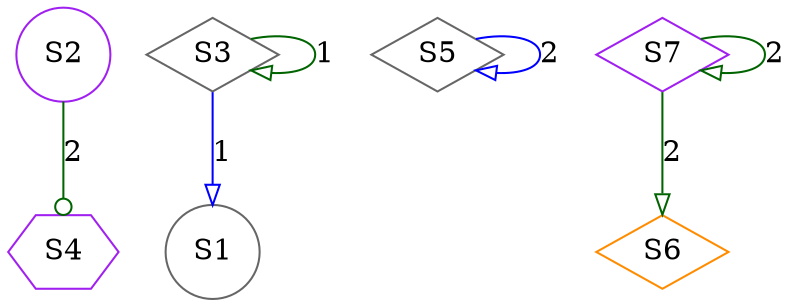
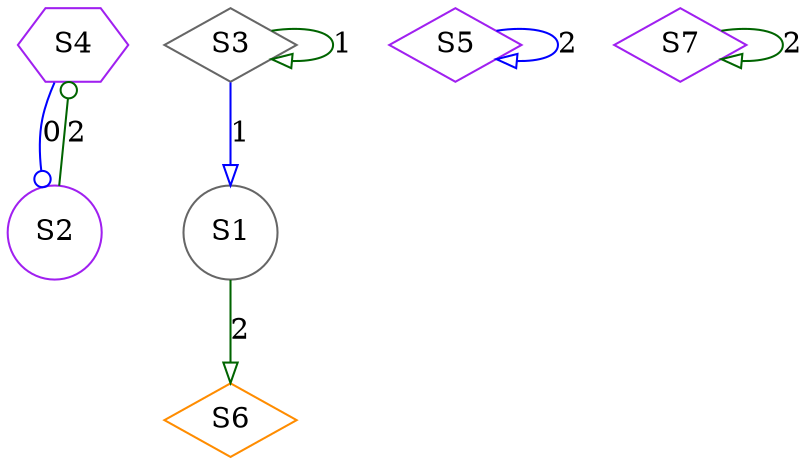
node "S5": color gray40 -> purple
edge "S4" -> "S2": added, label "0"
edge "S7" -> "S6": now "S1" -> "S6"
